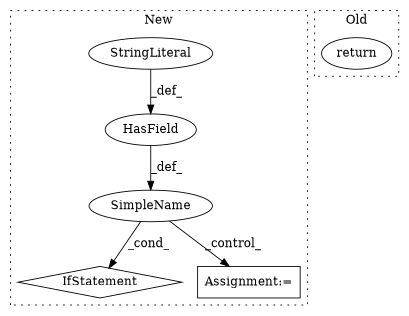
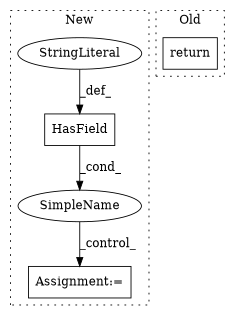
node "return": shape ellipse -> box
node "HasField": shape ellipse -> box
edge "HasField" -> "SimpleName": label "_def_" -> "_cond_"
node "IfStatement": removed
